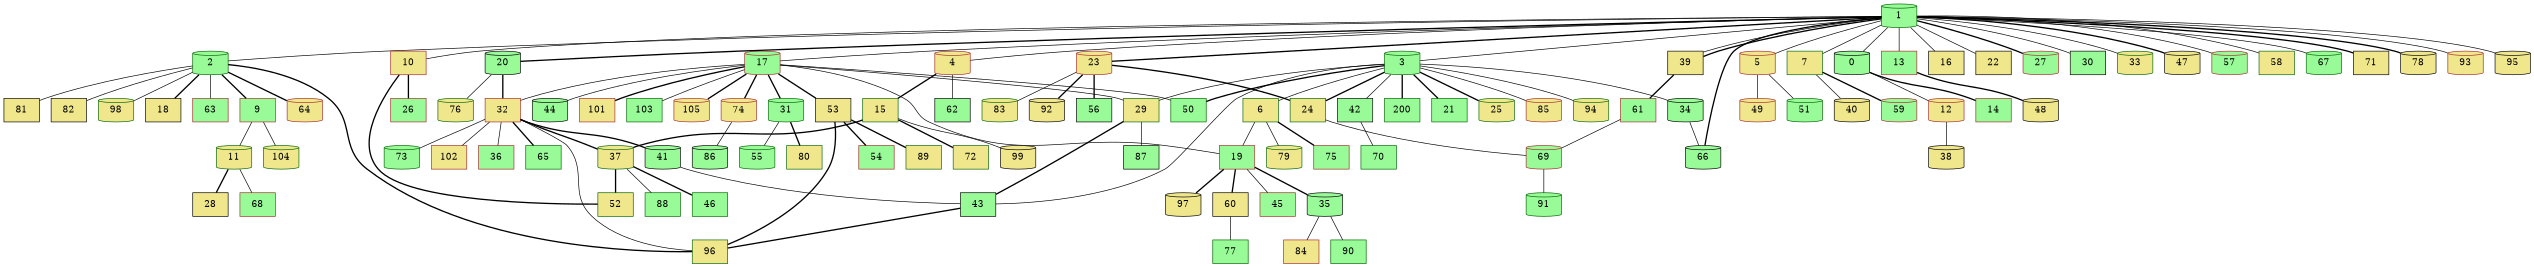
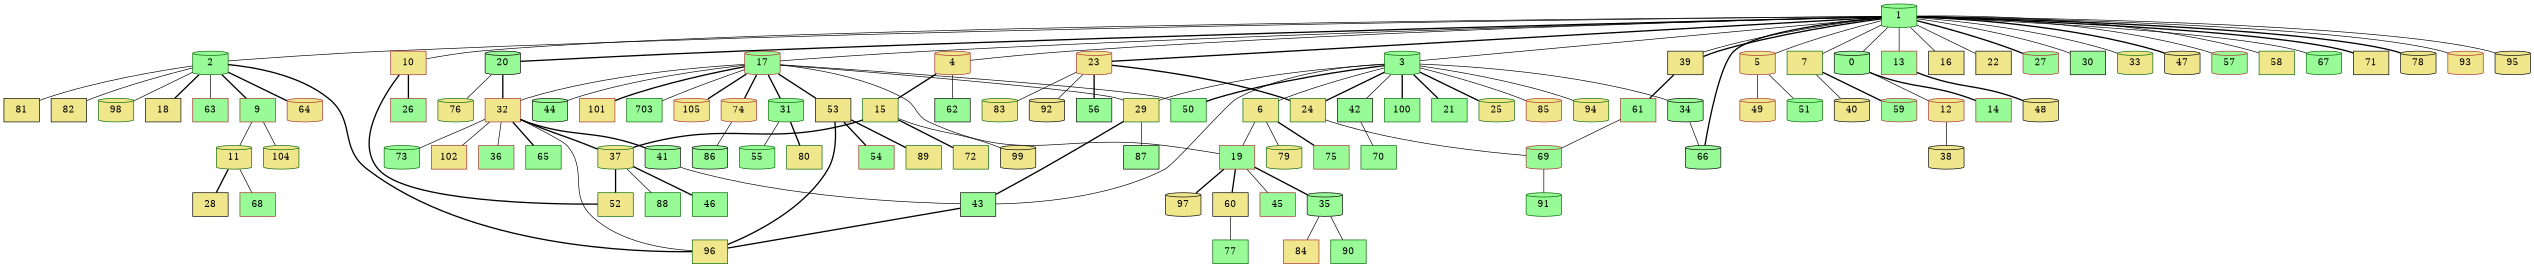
edge "23" -- "92": style bold -> solid
node "103": label "103" -> "703"
node "200": label "200" -> "100"
